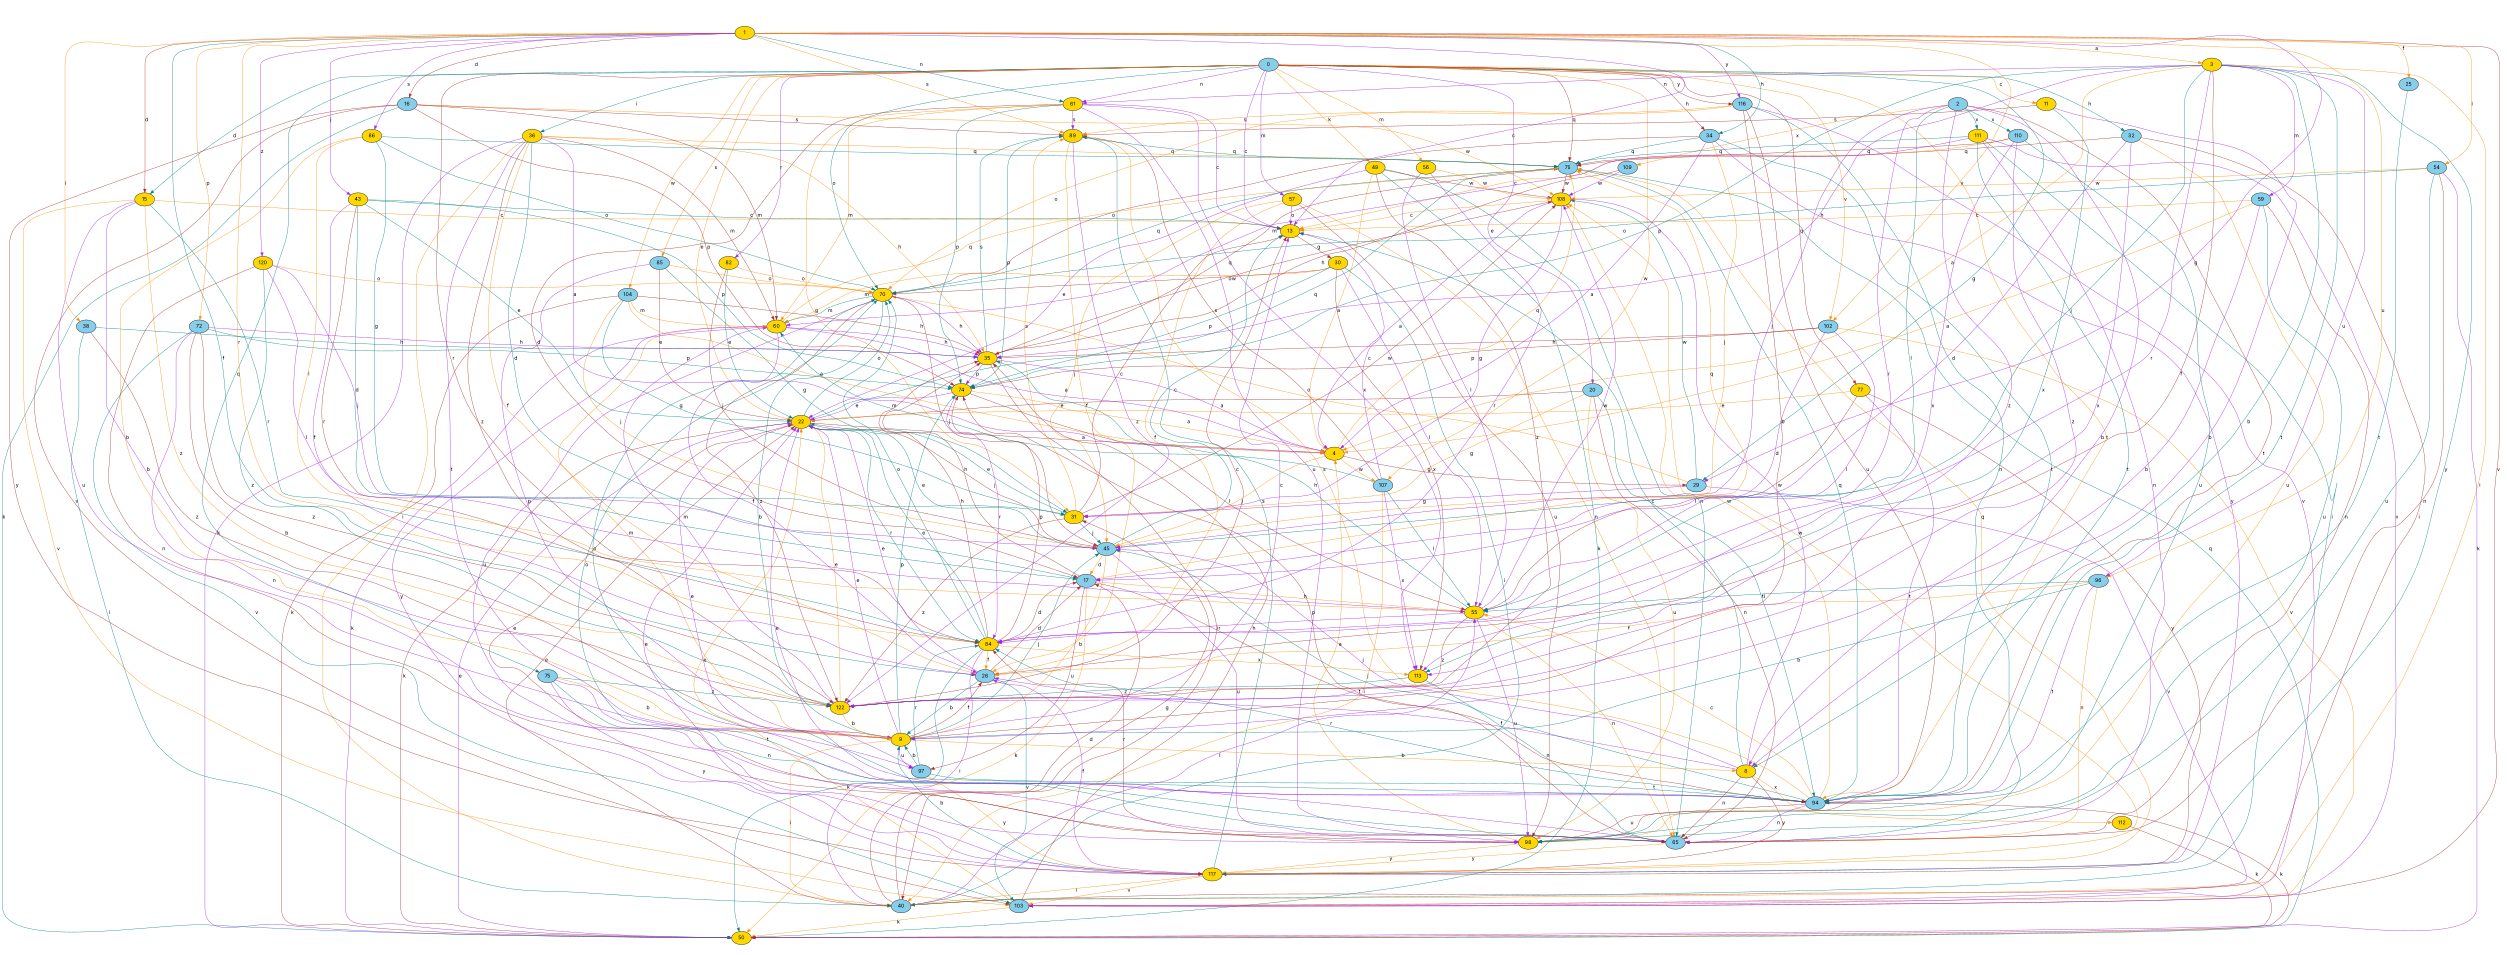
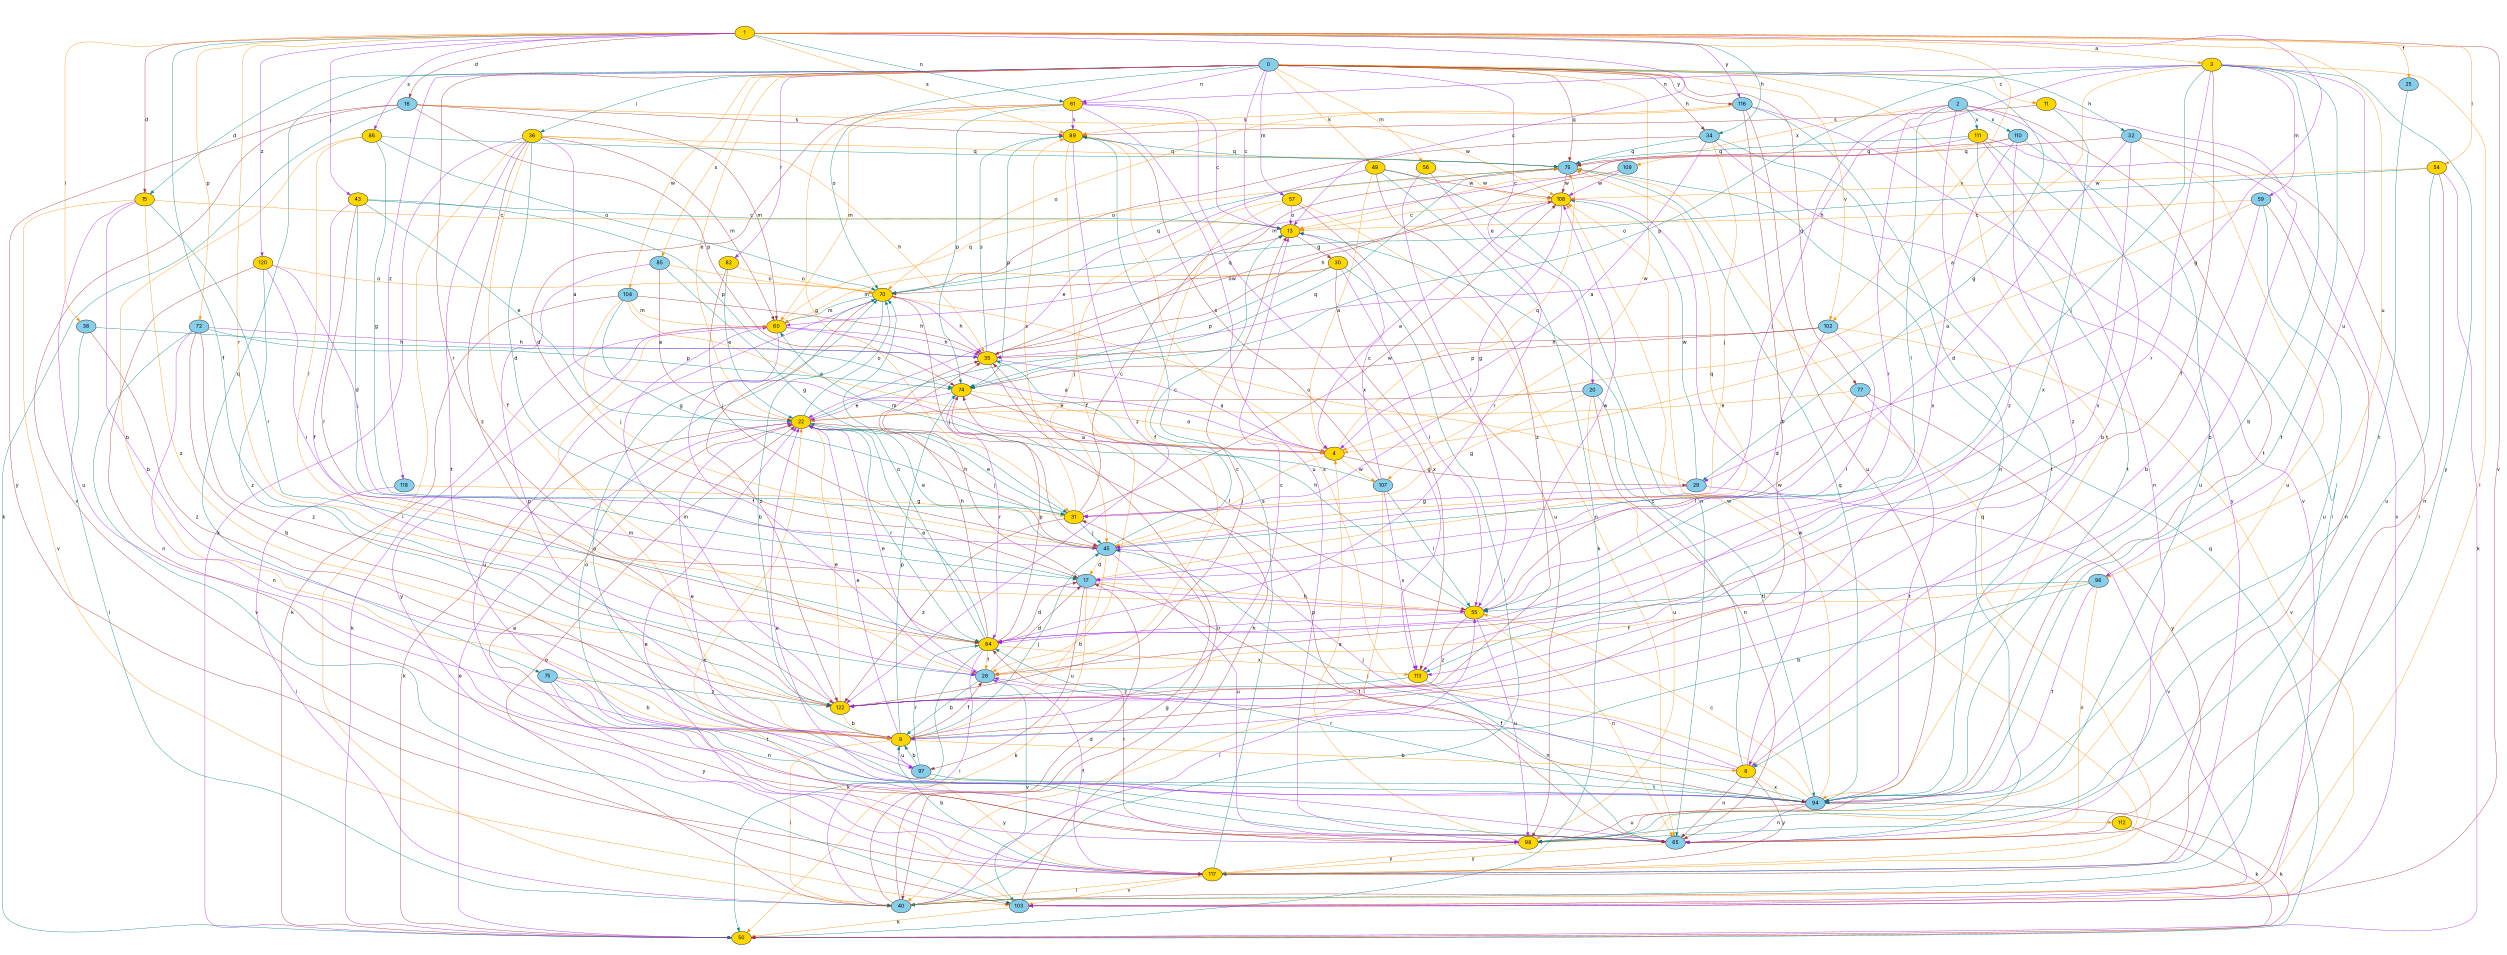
node "54": fillcolor skyblue -> gold
edge "35" -> "74": removed, label "p"
node "77": fillcolor gold -> skyblue
node "118": added
